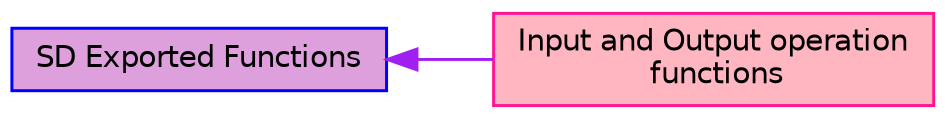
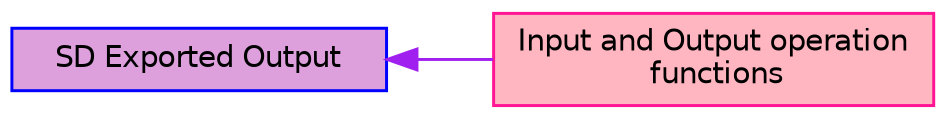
node "SD Exported Functions": label "SD Exported Functions" -> "SD Exported Output"
